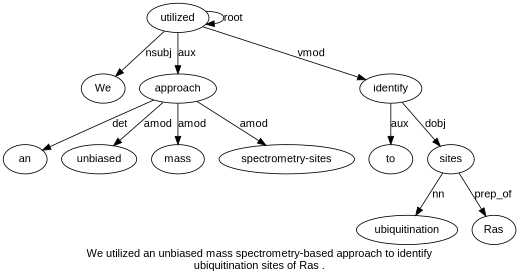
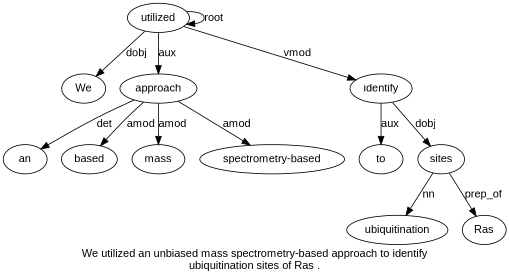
edge "utilized" -> "We": label "nsubj" -> "dobj"
node "unbiased": label "unbiased" -> "based"
node "spectrometry-sites": label "spectrometry-sites" -> "spectrometry-based"
